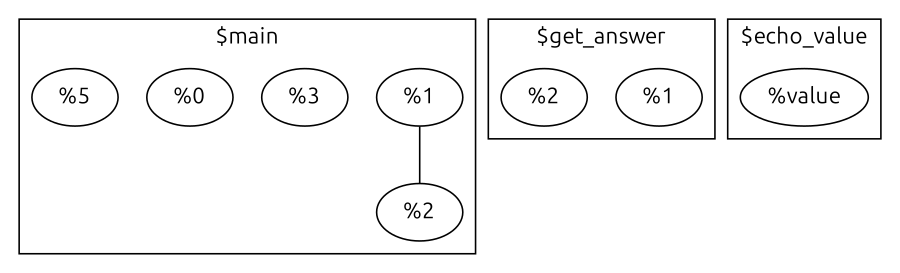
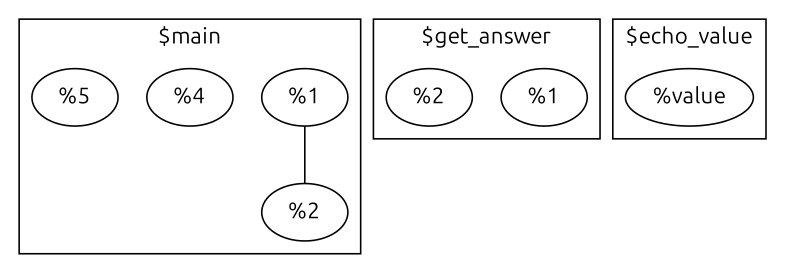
node "%0": label "%0" -> "%4"
node "%3": removed
